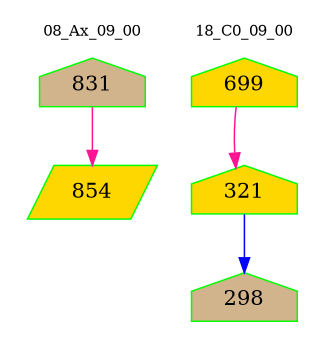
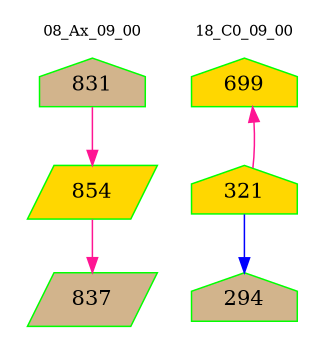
edge "699" -> "321": reversed
node "837": added
node "298": label "298" -> "294"
